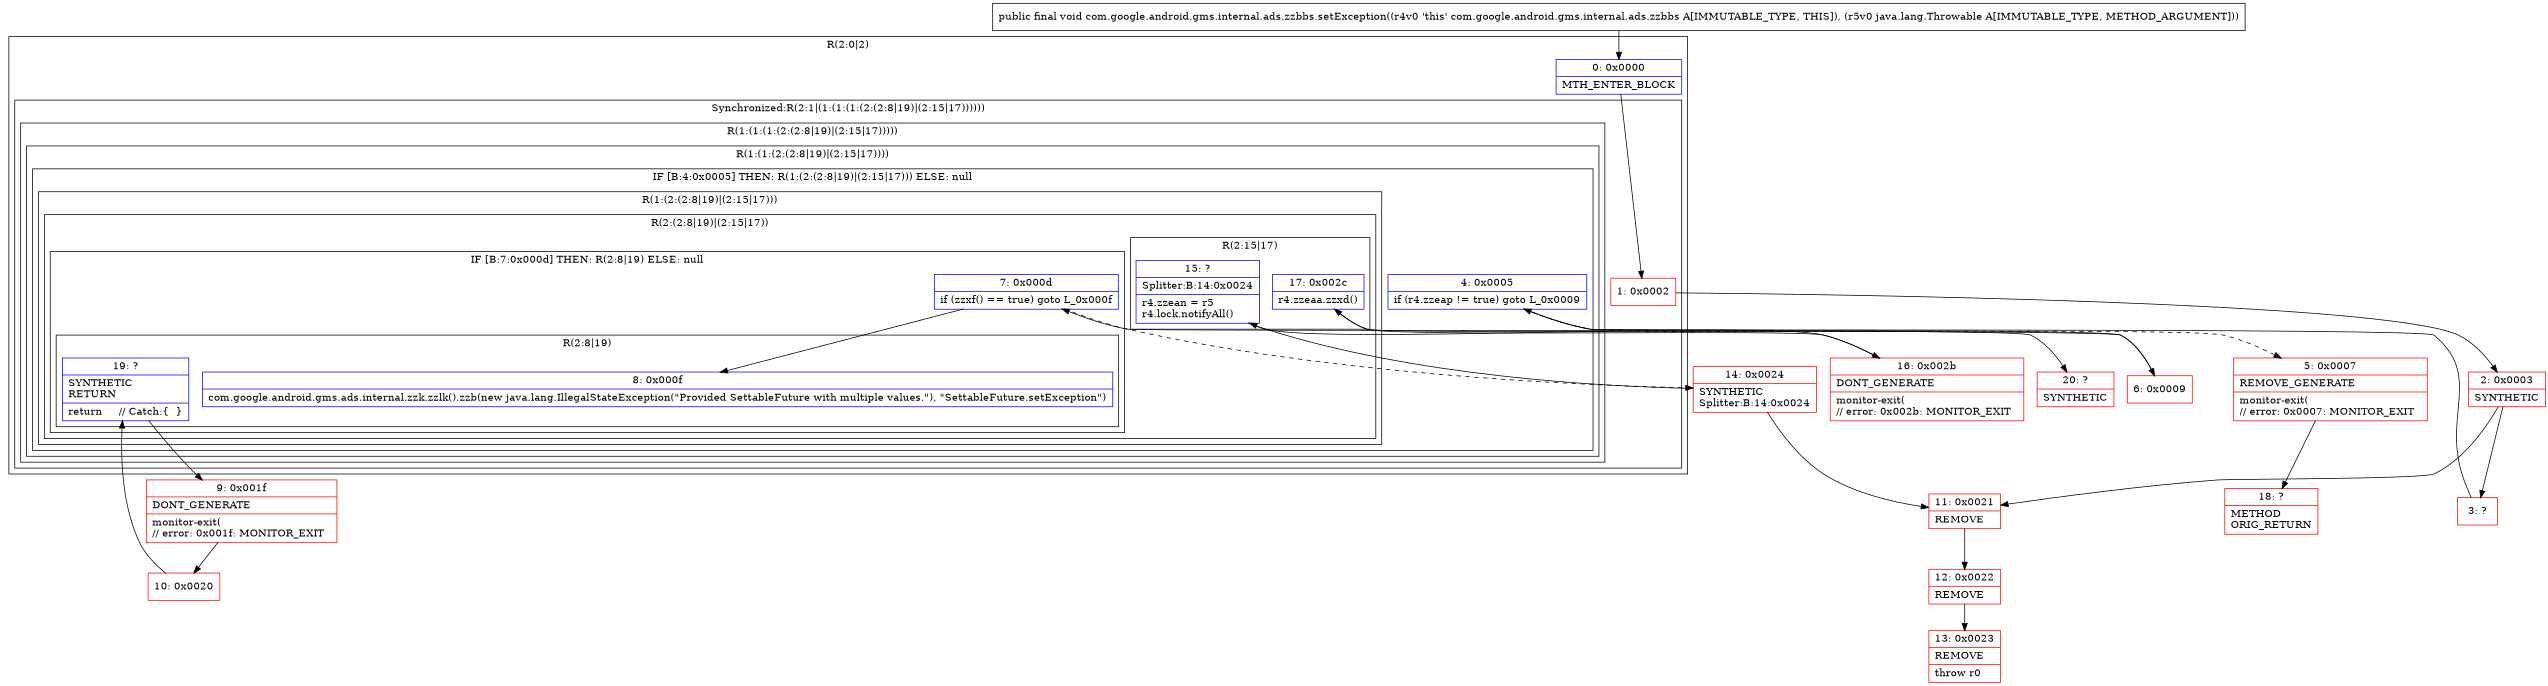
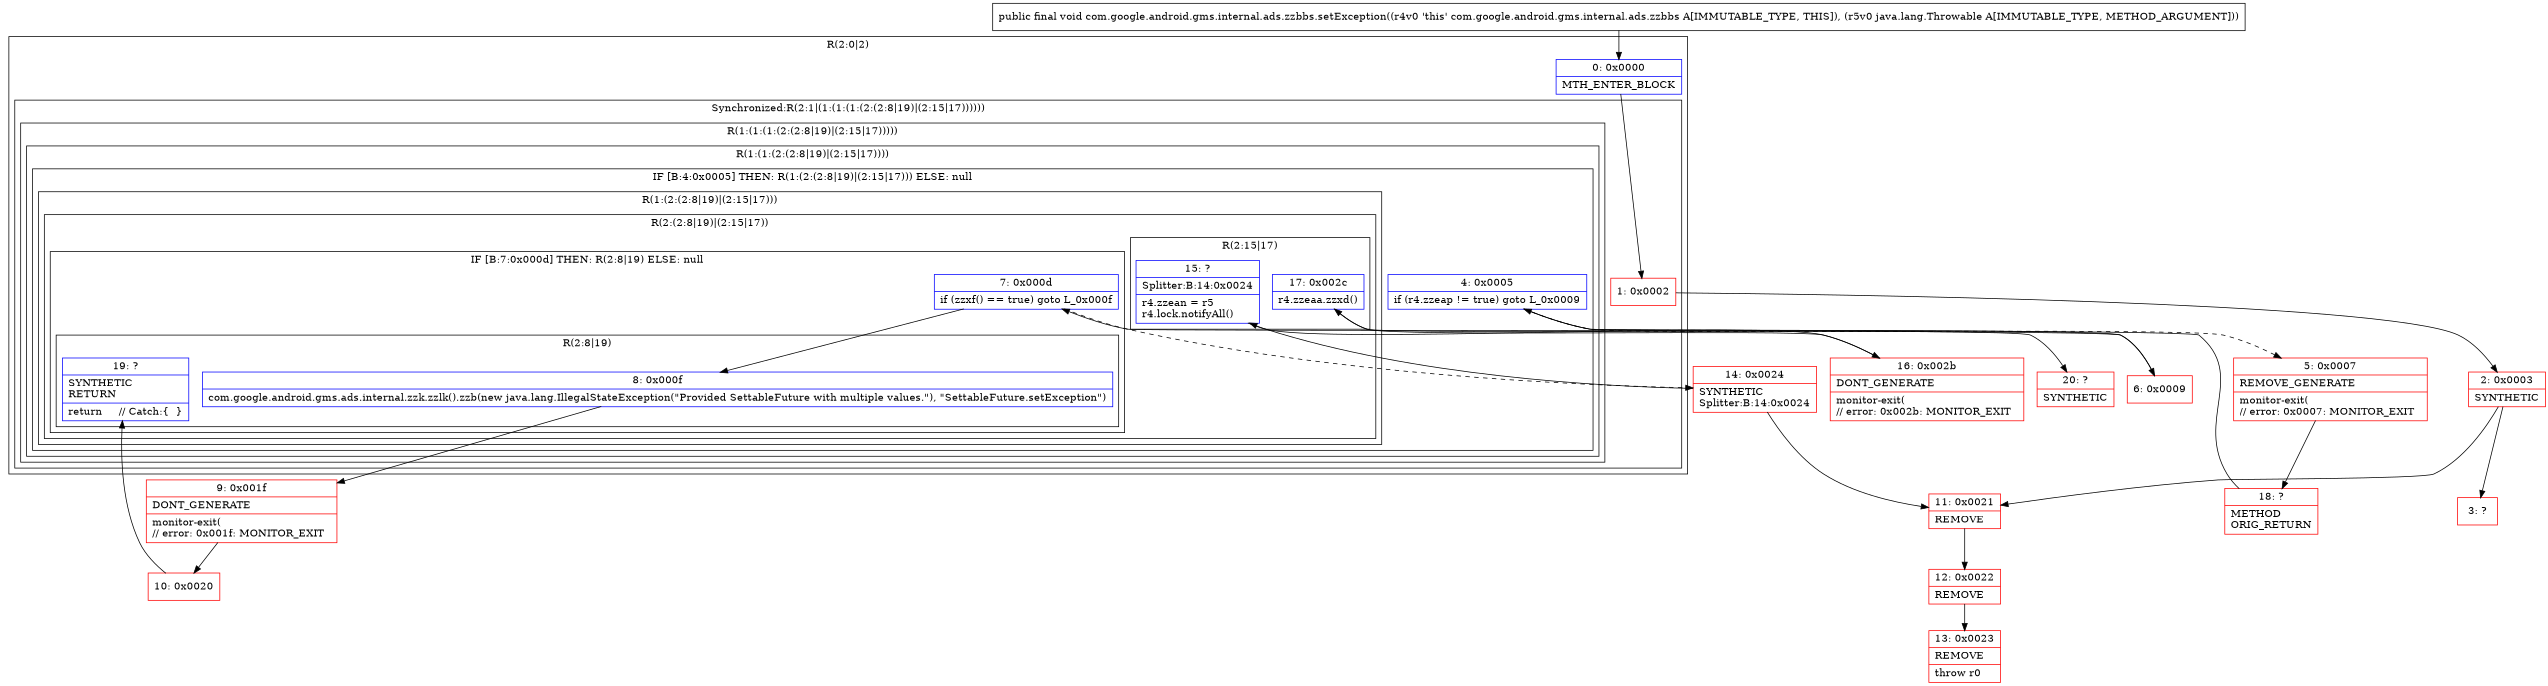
edge "3: ?" -> "4: 0x0005": now "18: ?" -> "4: 0x0005"
edge "19: ?" -> "9: 0x001f": now "8: 0x000f" -> "9: 0x001f"
